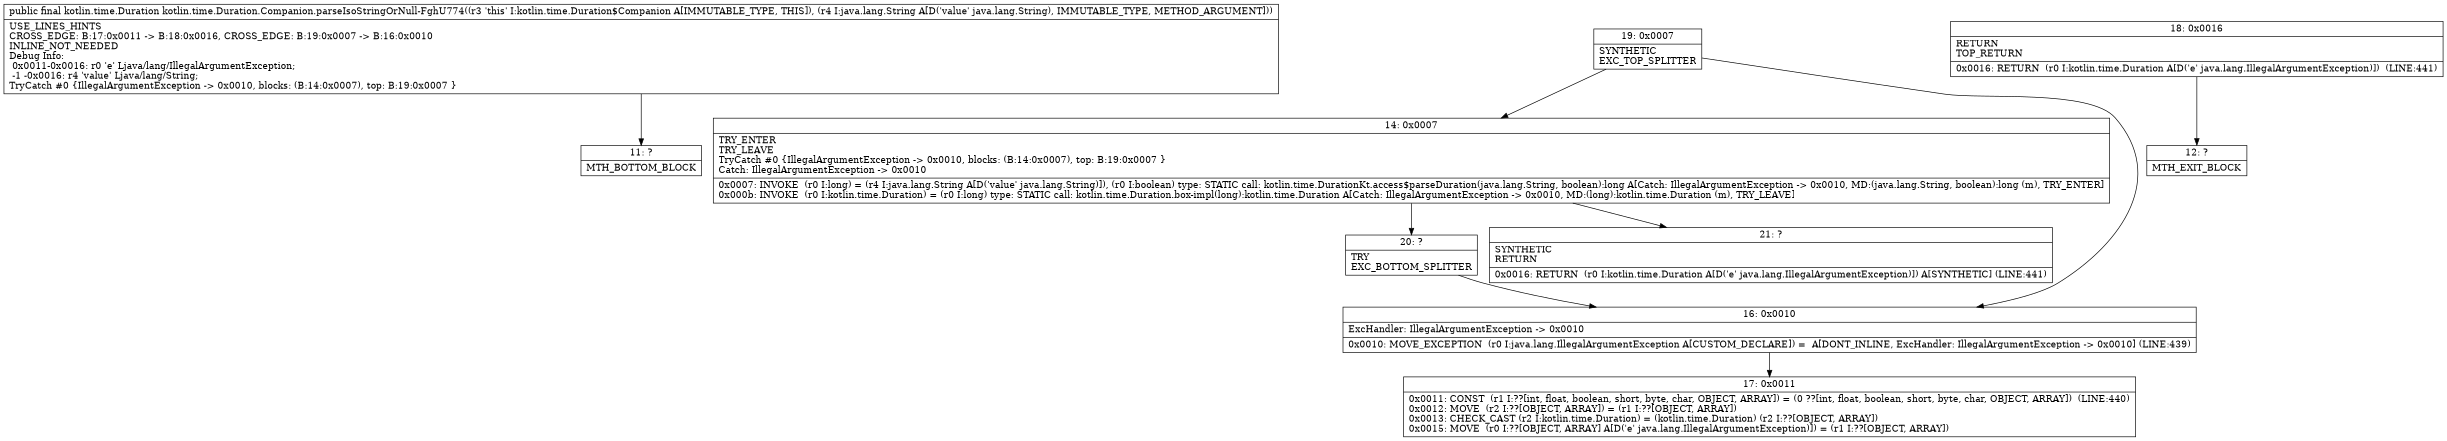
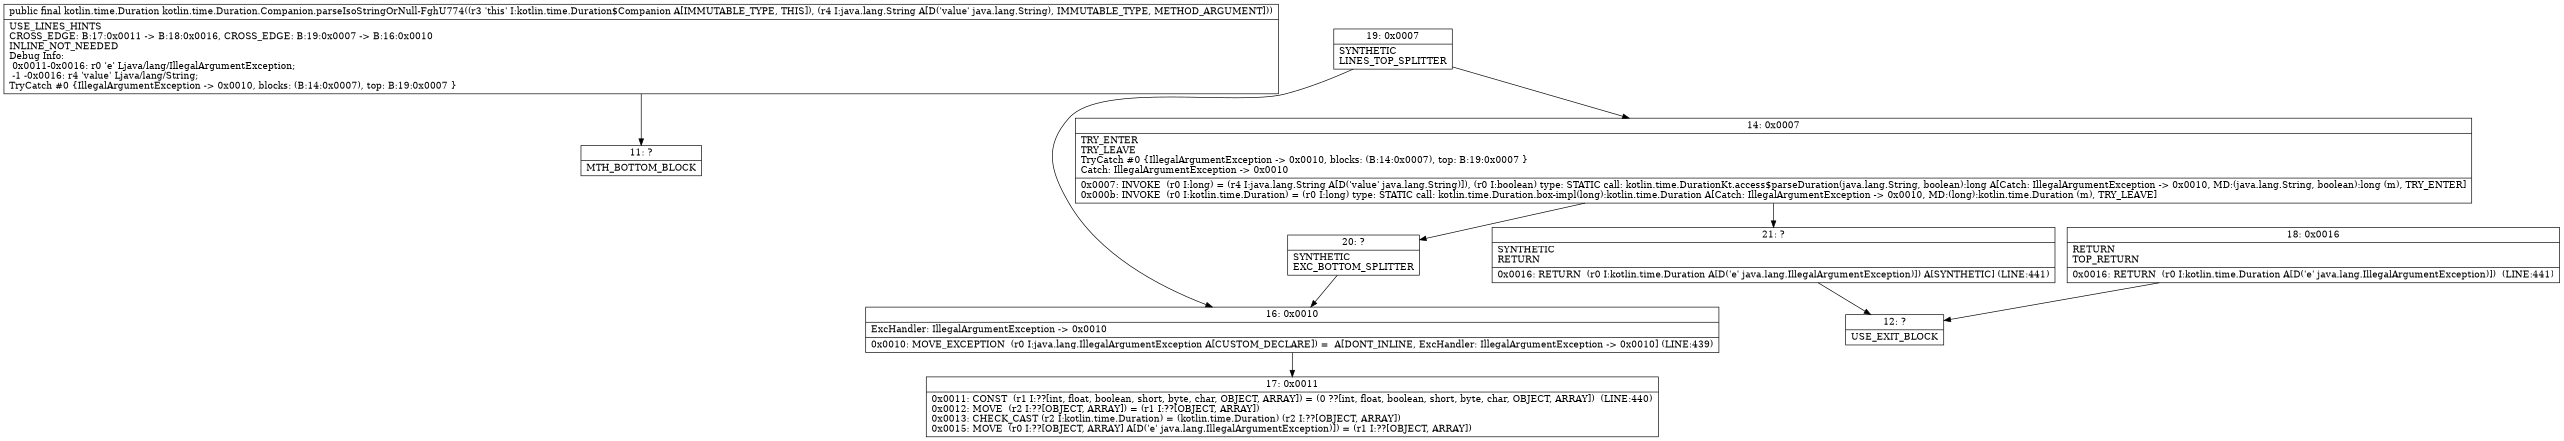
node "19: 0x0007": text "EXC_TOP_SPLITTER" -> "LINES_TOP_SPLITTER"
node "12: ?": text "MTH_EXIT_BLOCK" -> "USE_EXIT_BLOCK"
node "20: ?": text "TRY" -> "SYNTHETIC"
edge "21: ?" -> "12: ?": added
